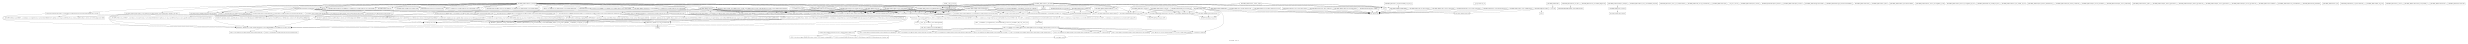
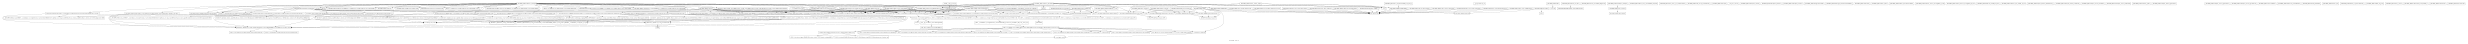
node "_ZN9LAMMPS_NS4Pair19unpack_forward_gridEiPviPi": removed
